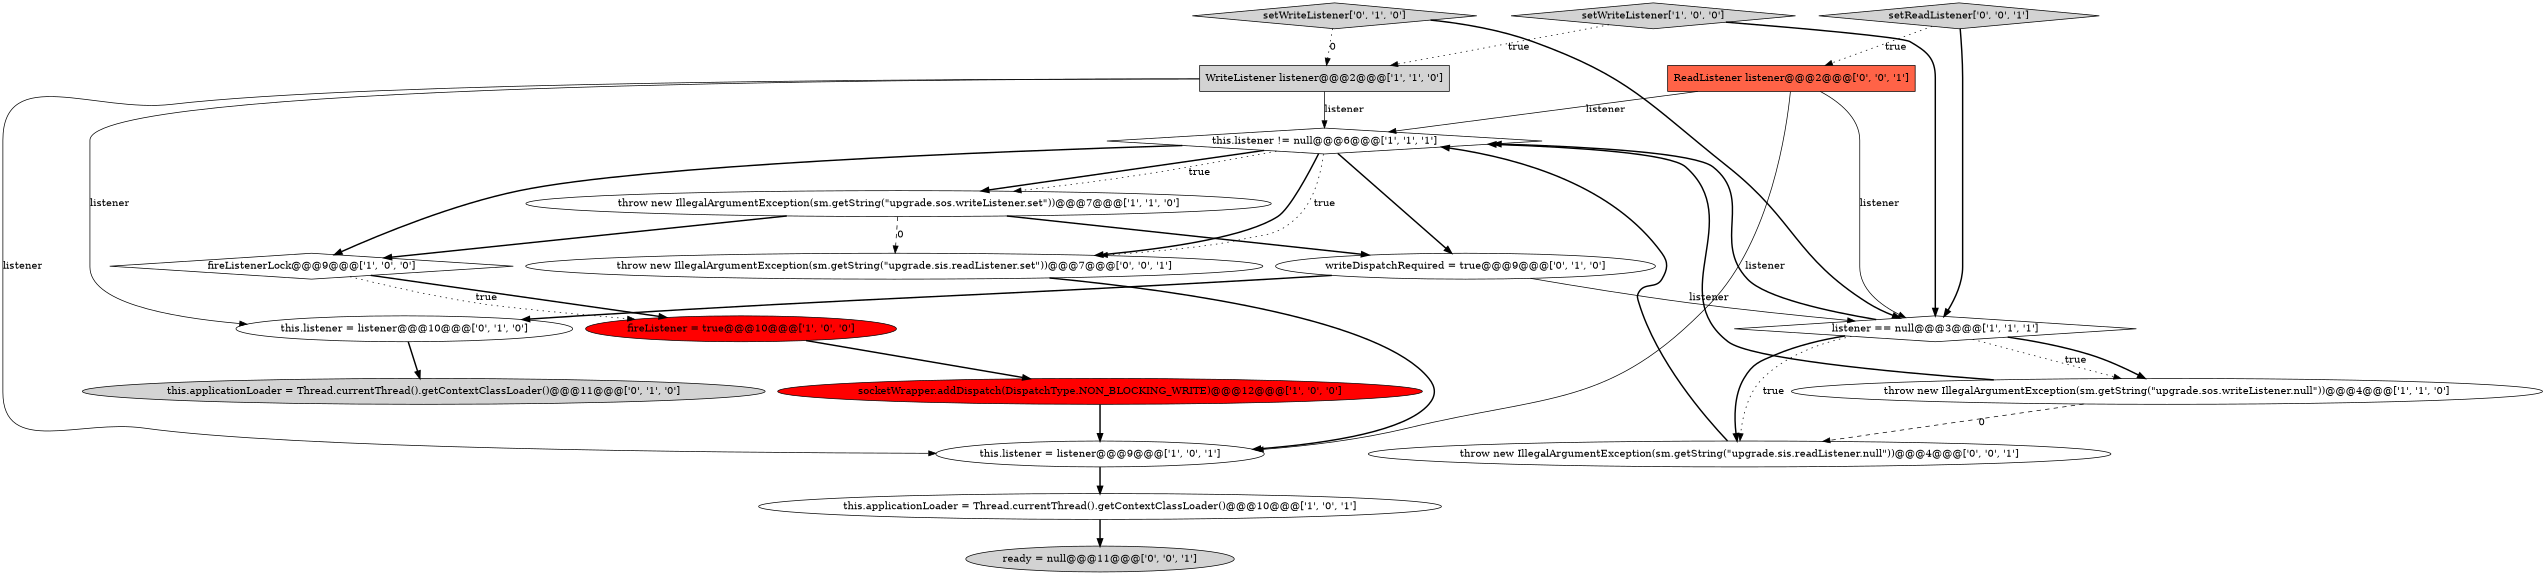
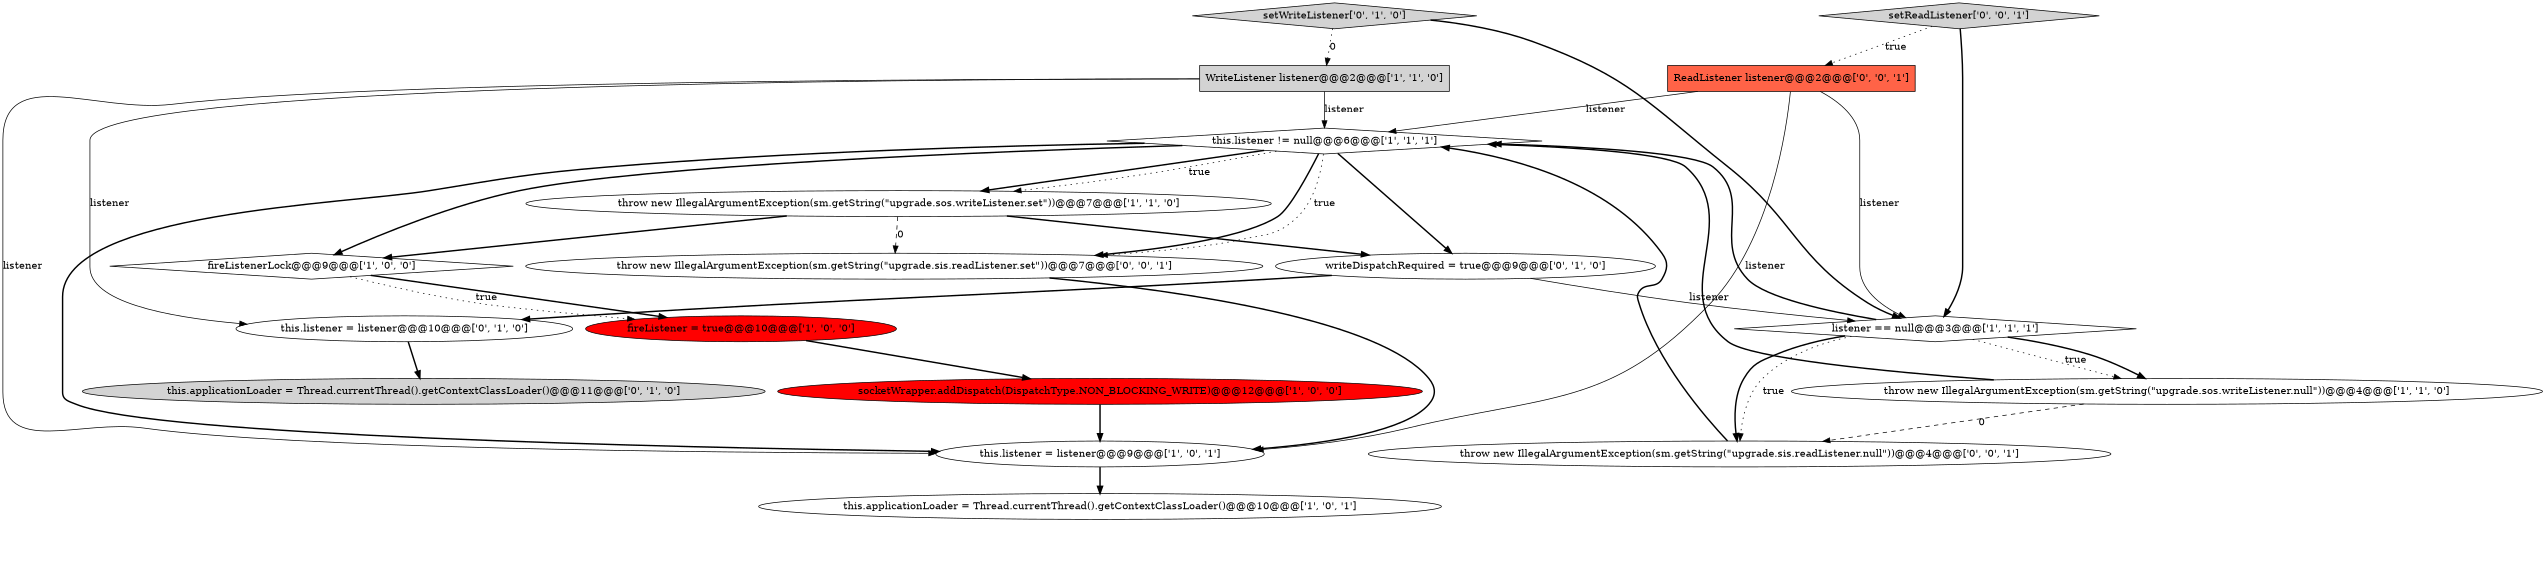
node "setWriteListener['1', '0', '0']": removed
edge "this.listener != null@@@6@@@['1', '1', '1']" -> "this.listener = listener@@@9@@@['1', '0', '1']": added
node "ready = null@@@11@@@['0', '0', '1']": removed
